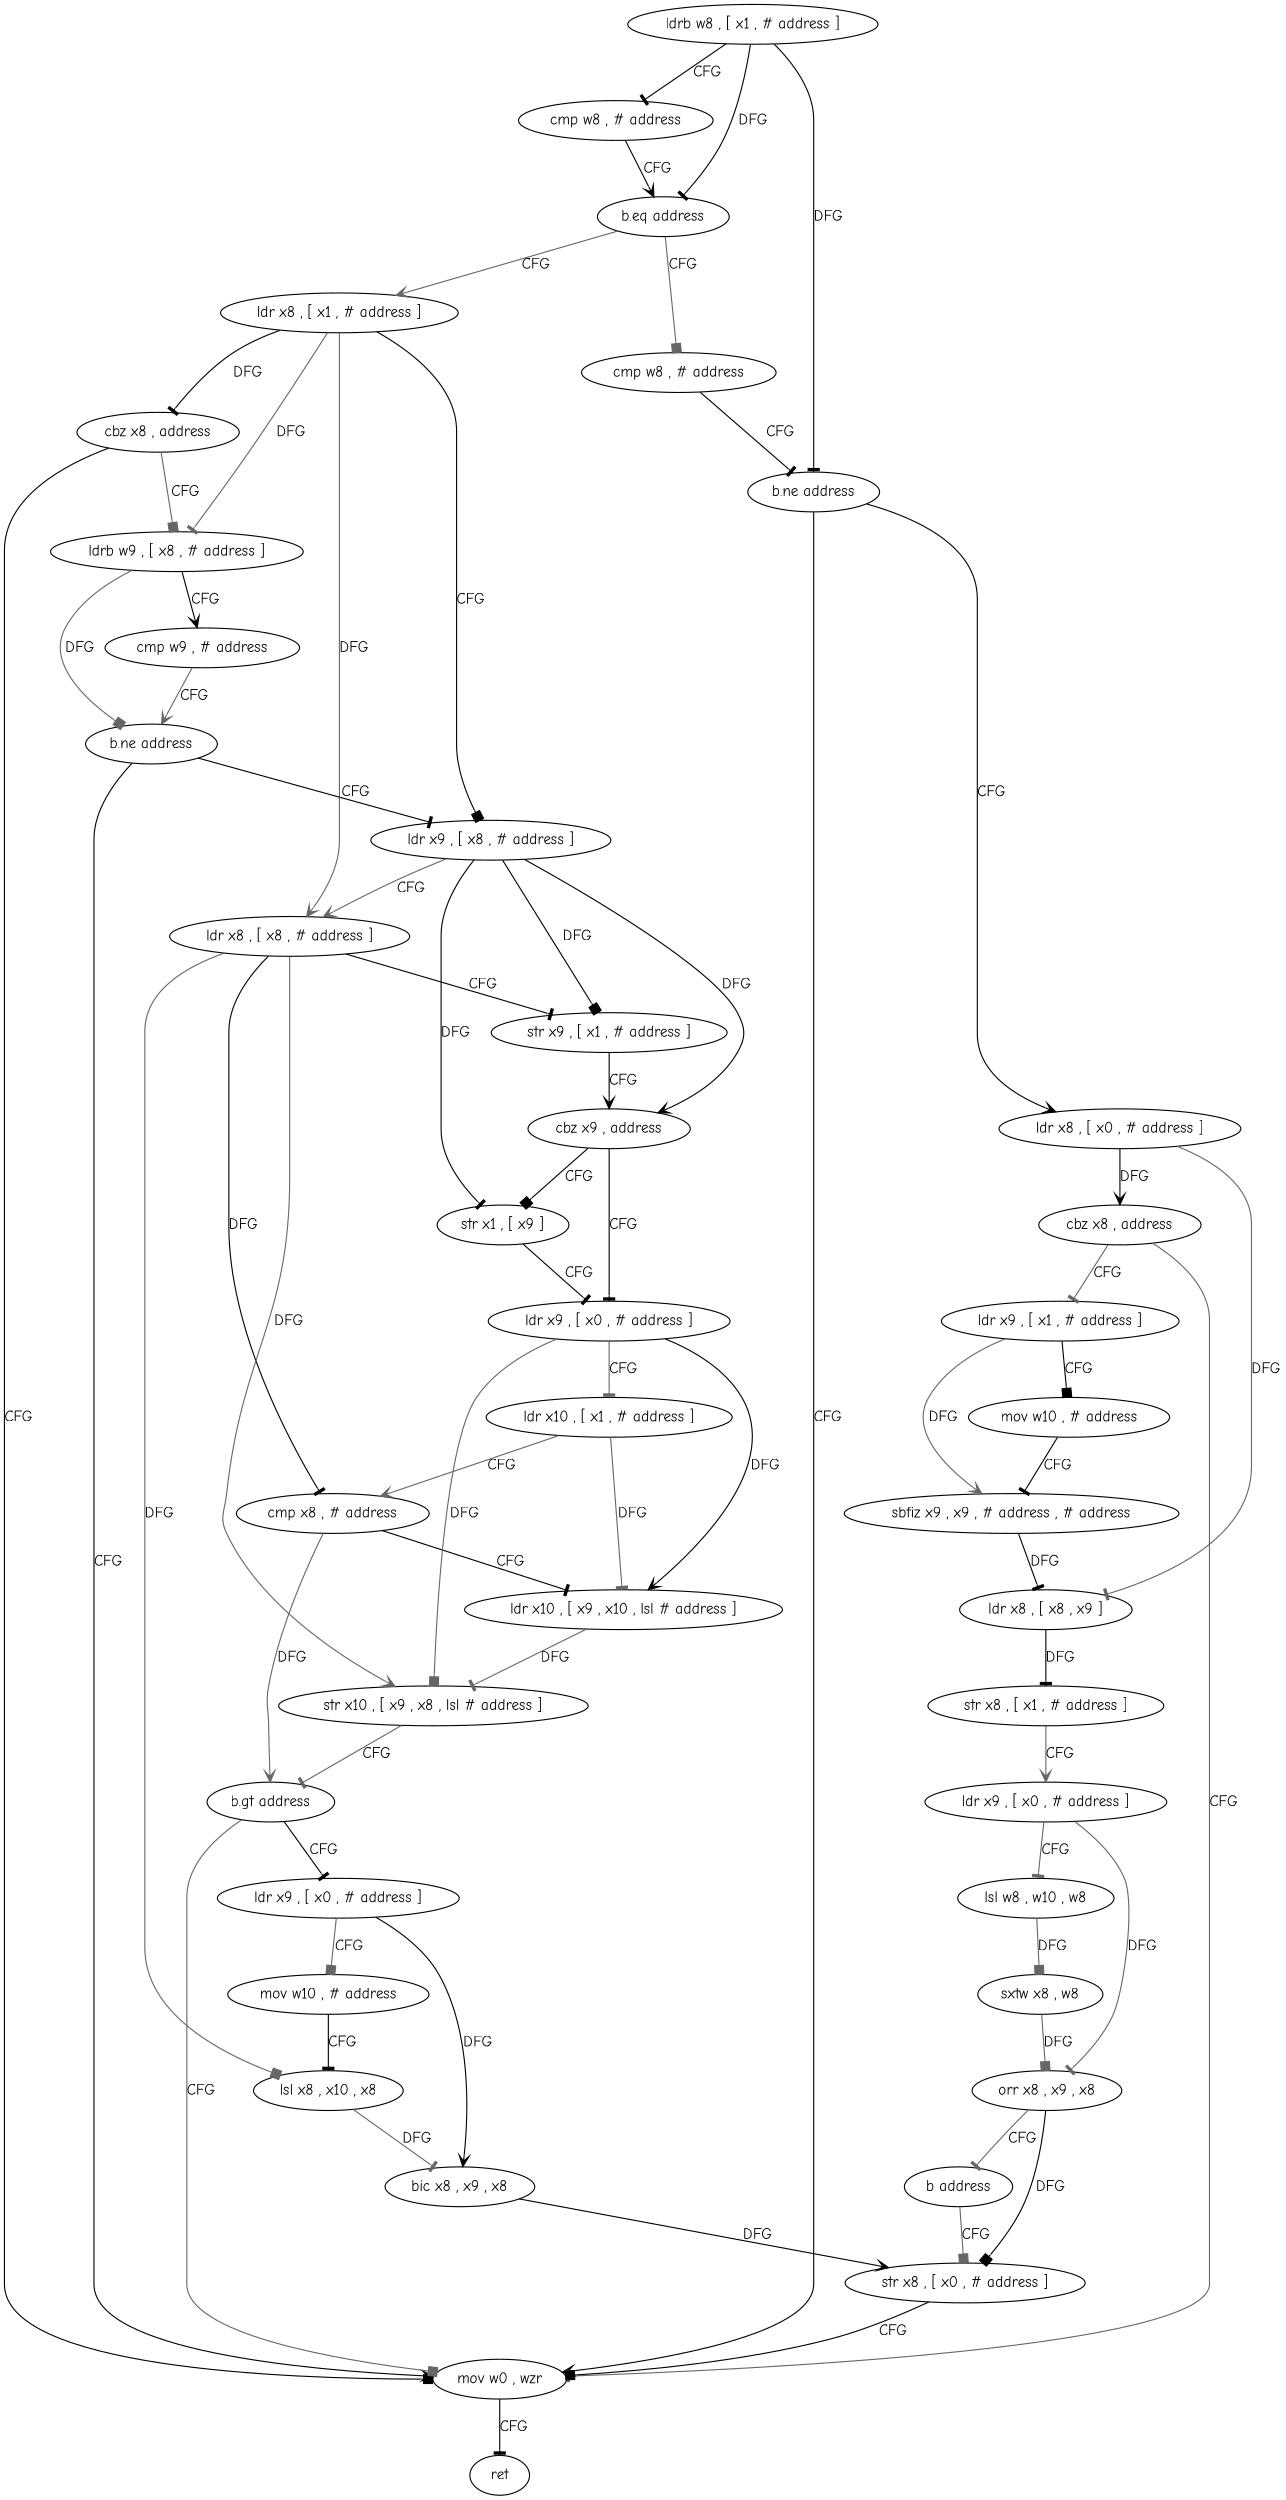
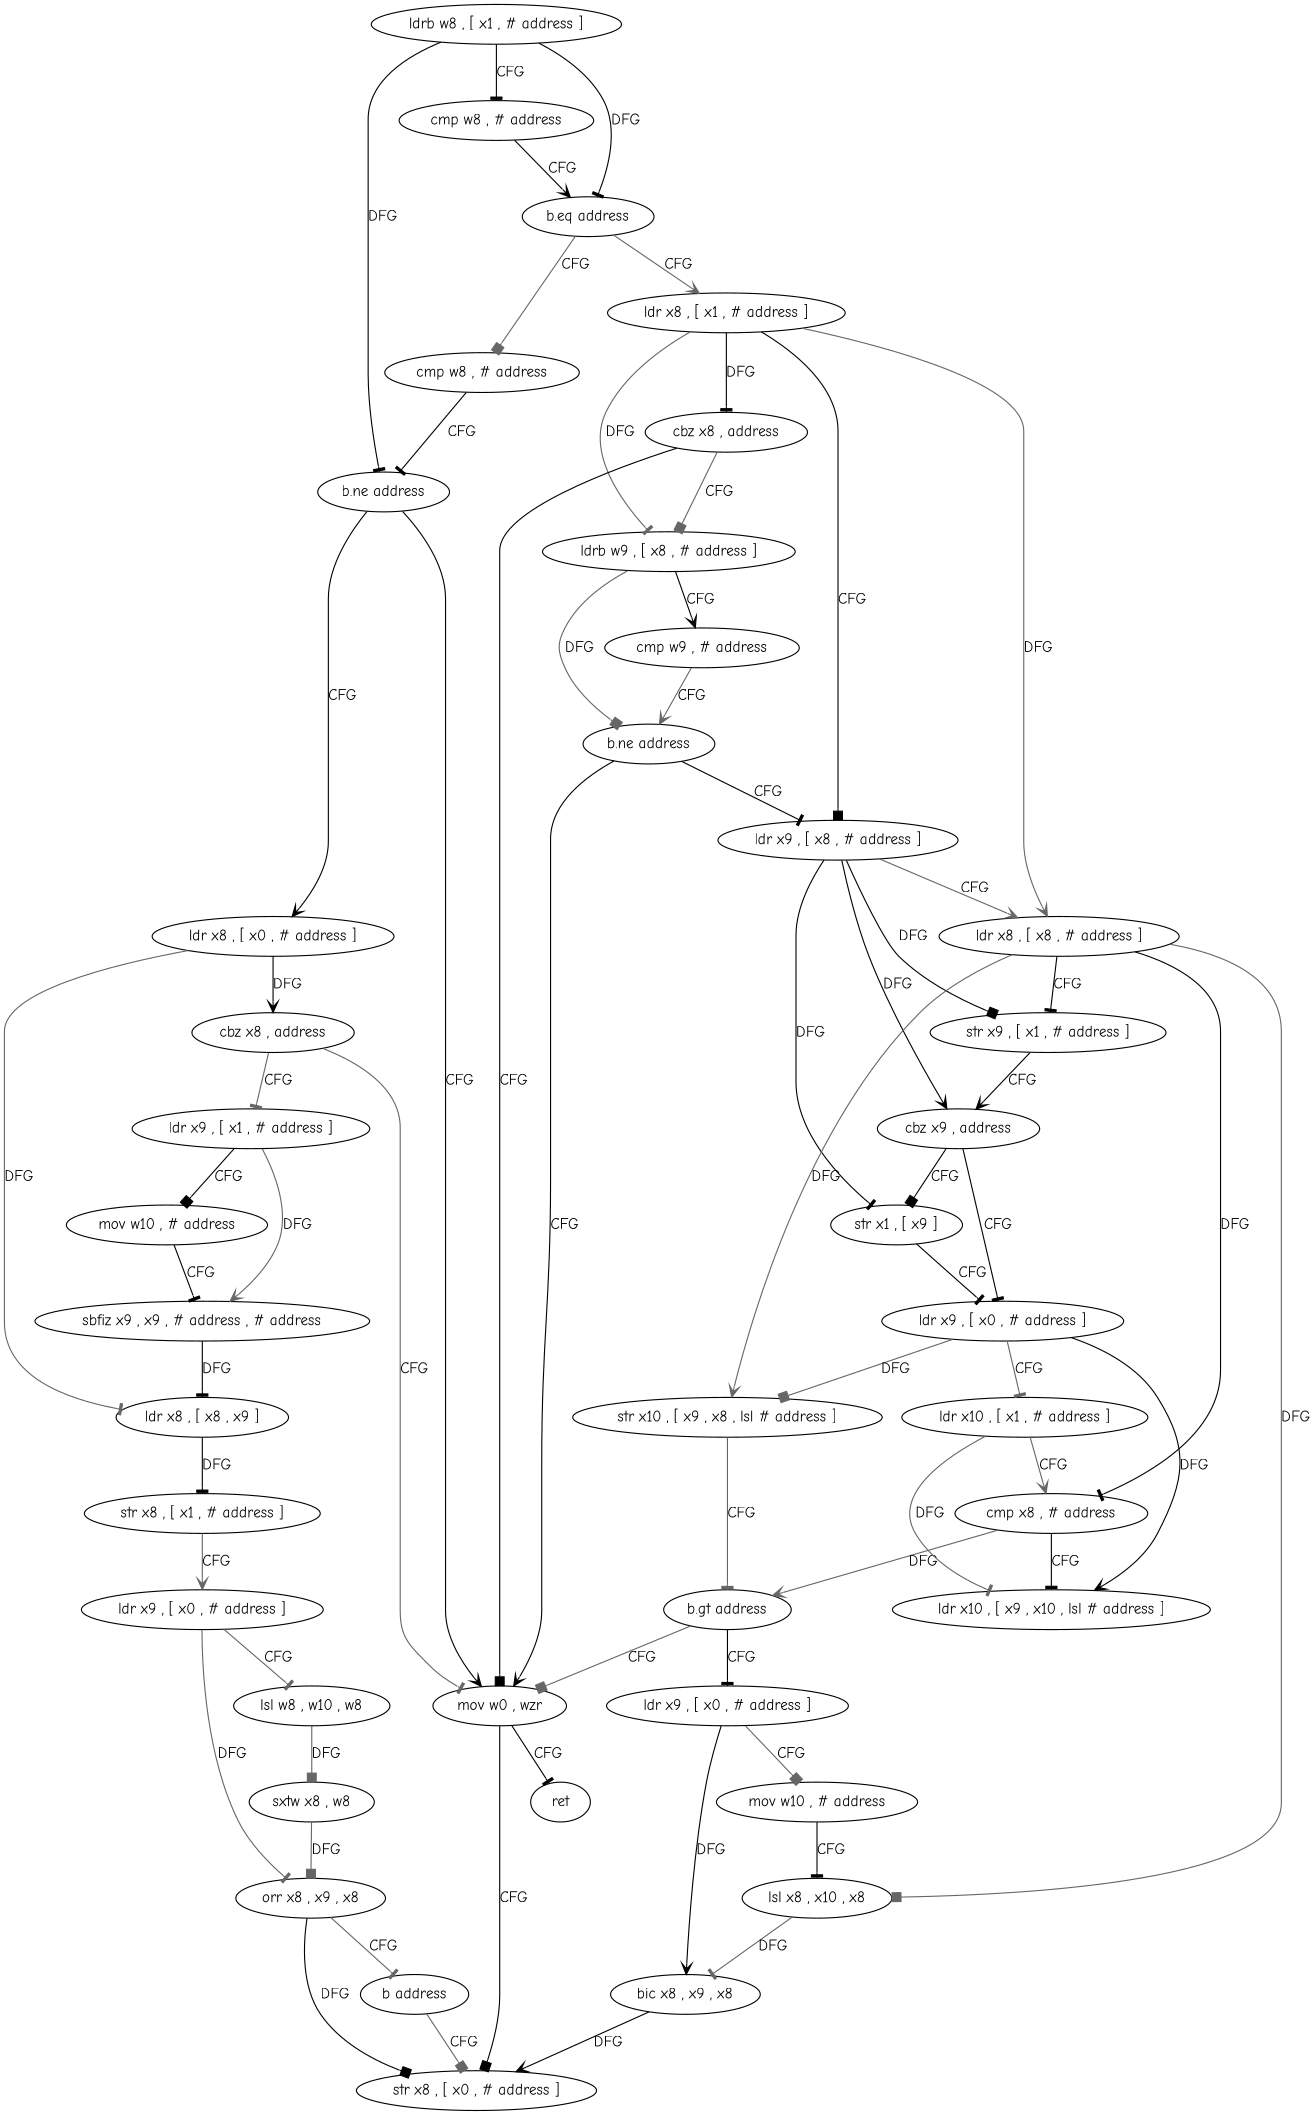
edge "ldr x10 , [ x9 , x10 , lsl # address ]" -> "str x10 , [ x9 , x8 , lsl # address ]": removed, label "DFG"
edge "str x8 , [ x0 , # address ]" -> "mov w0 , wzr": reversed
